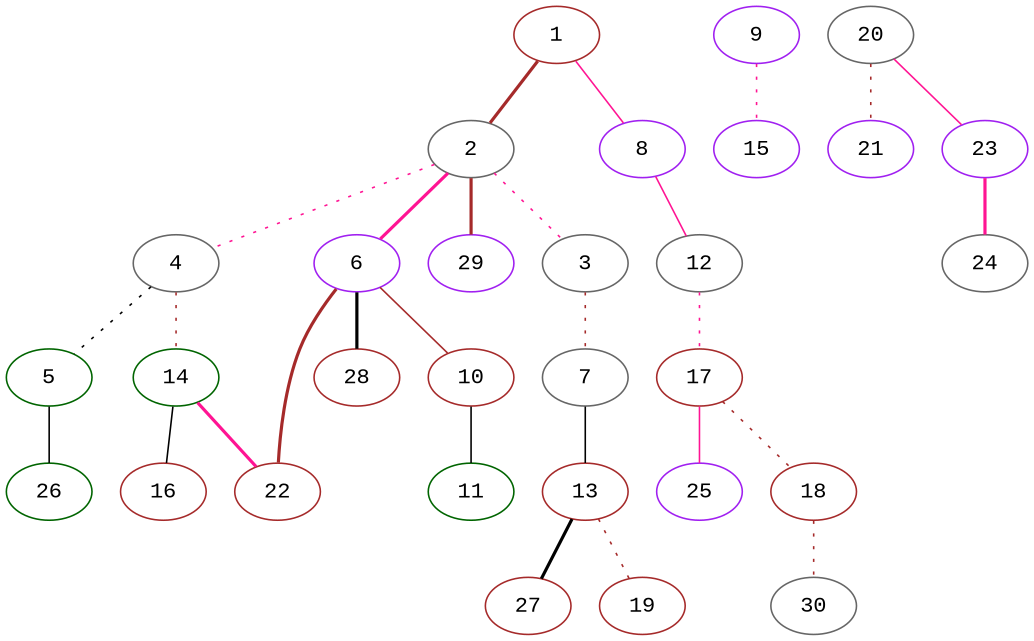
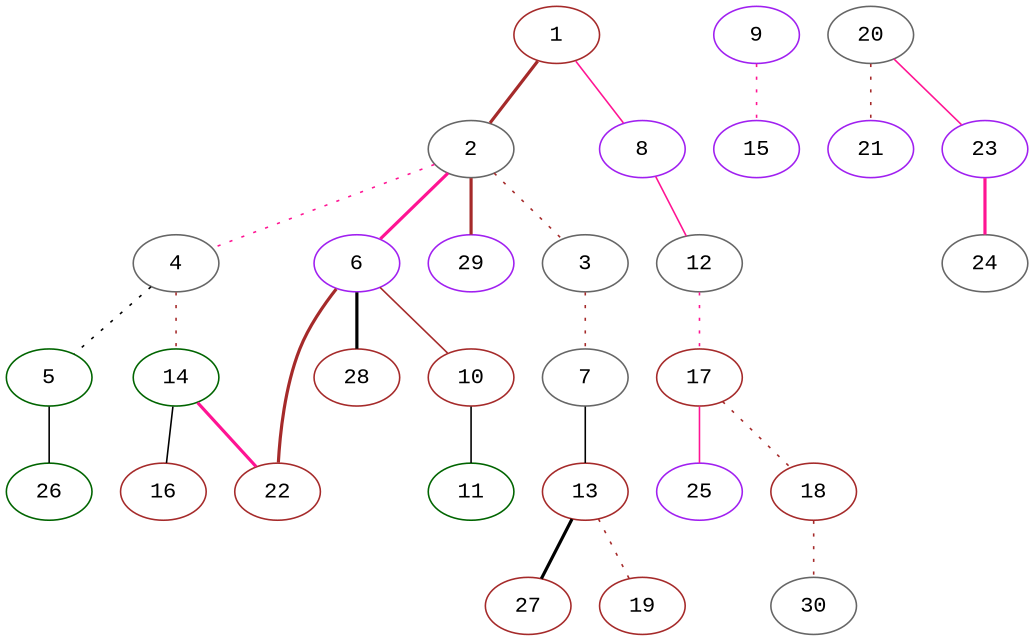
edge "2" -- "3": color deeppink -> brown
